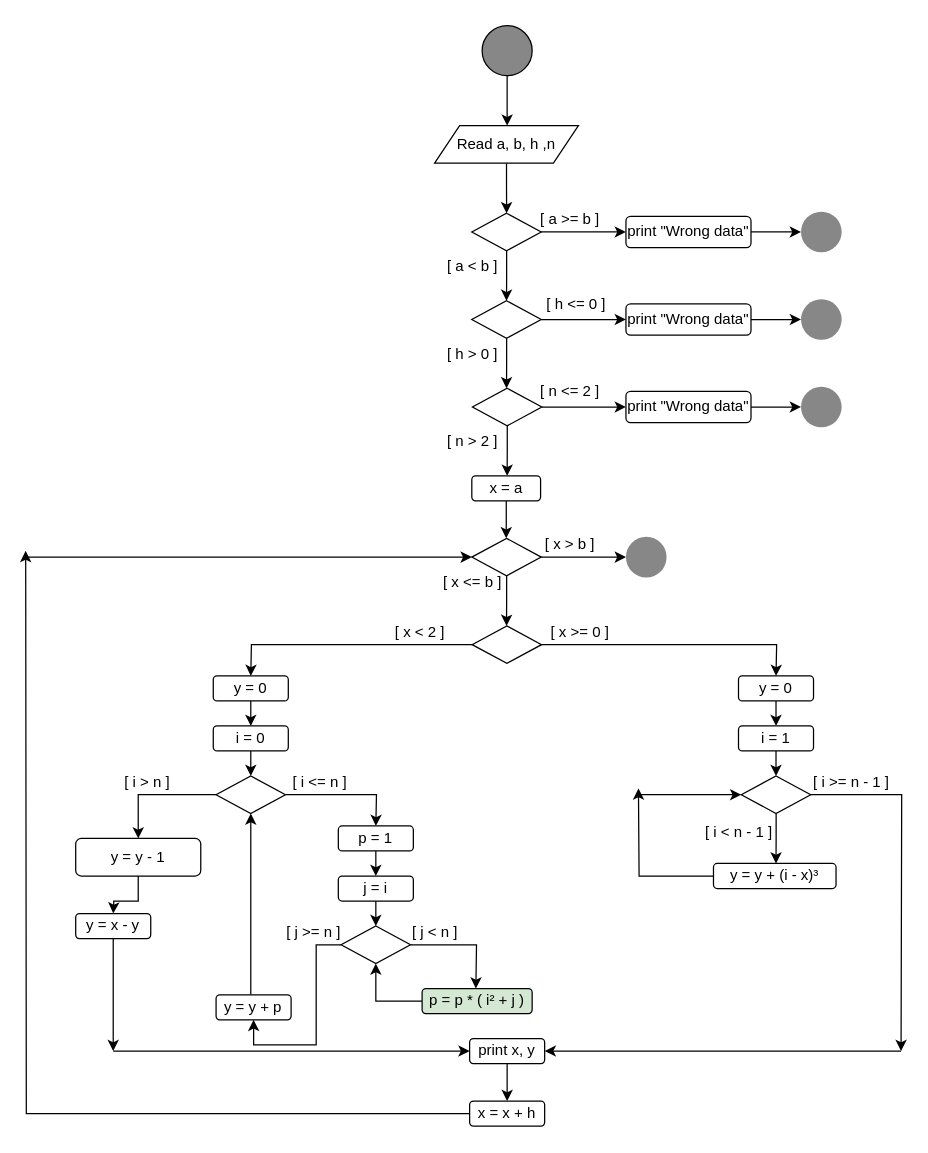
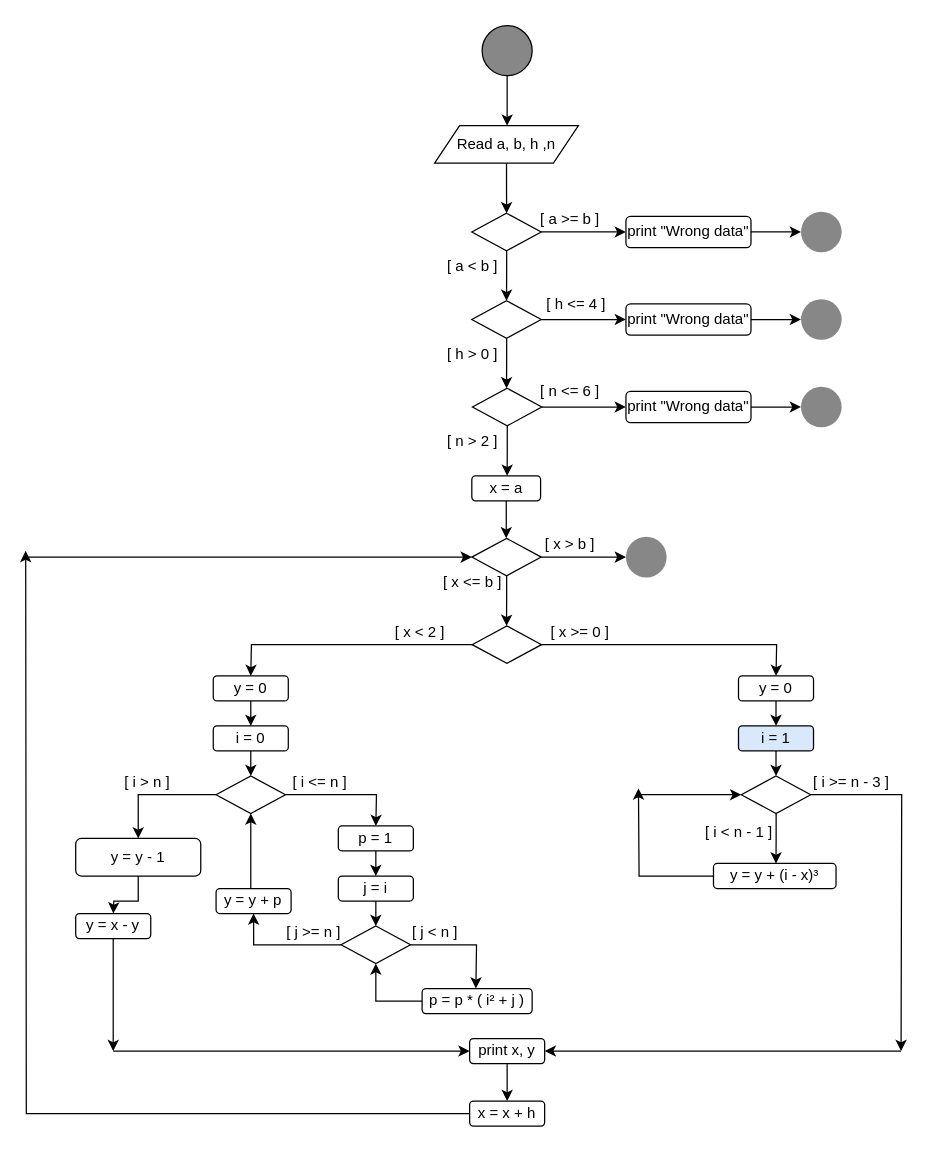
node "[ h <= 0 ]": label "[ h <= 0 ]" -> "[ h <= 4 ]"
node "[ n <= 2 ]": label "[ n <= 2 ]" -> "[ n <= 6 ]"
node "i = 1": fillcolor #ffffff -> #dae8fc
node "[ i >= n - 1 ]": label "[ i >= n - 1 ]" -> "[ i >= n - 3 ]"
node "p = p * ( i² + j )": fillcolor #d5e8d4 -> #ffffff
node "y = y + p": moved (253, 1007) -> (253, 901)
